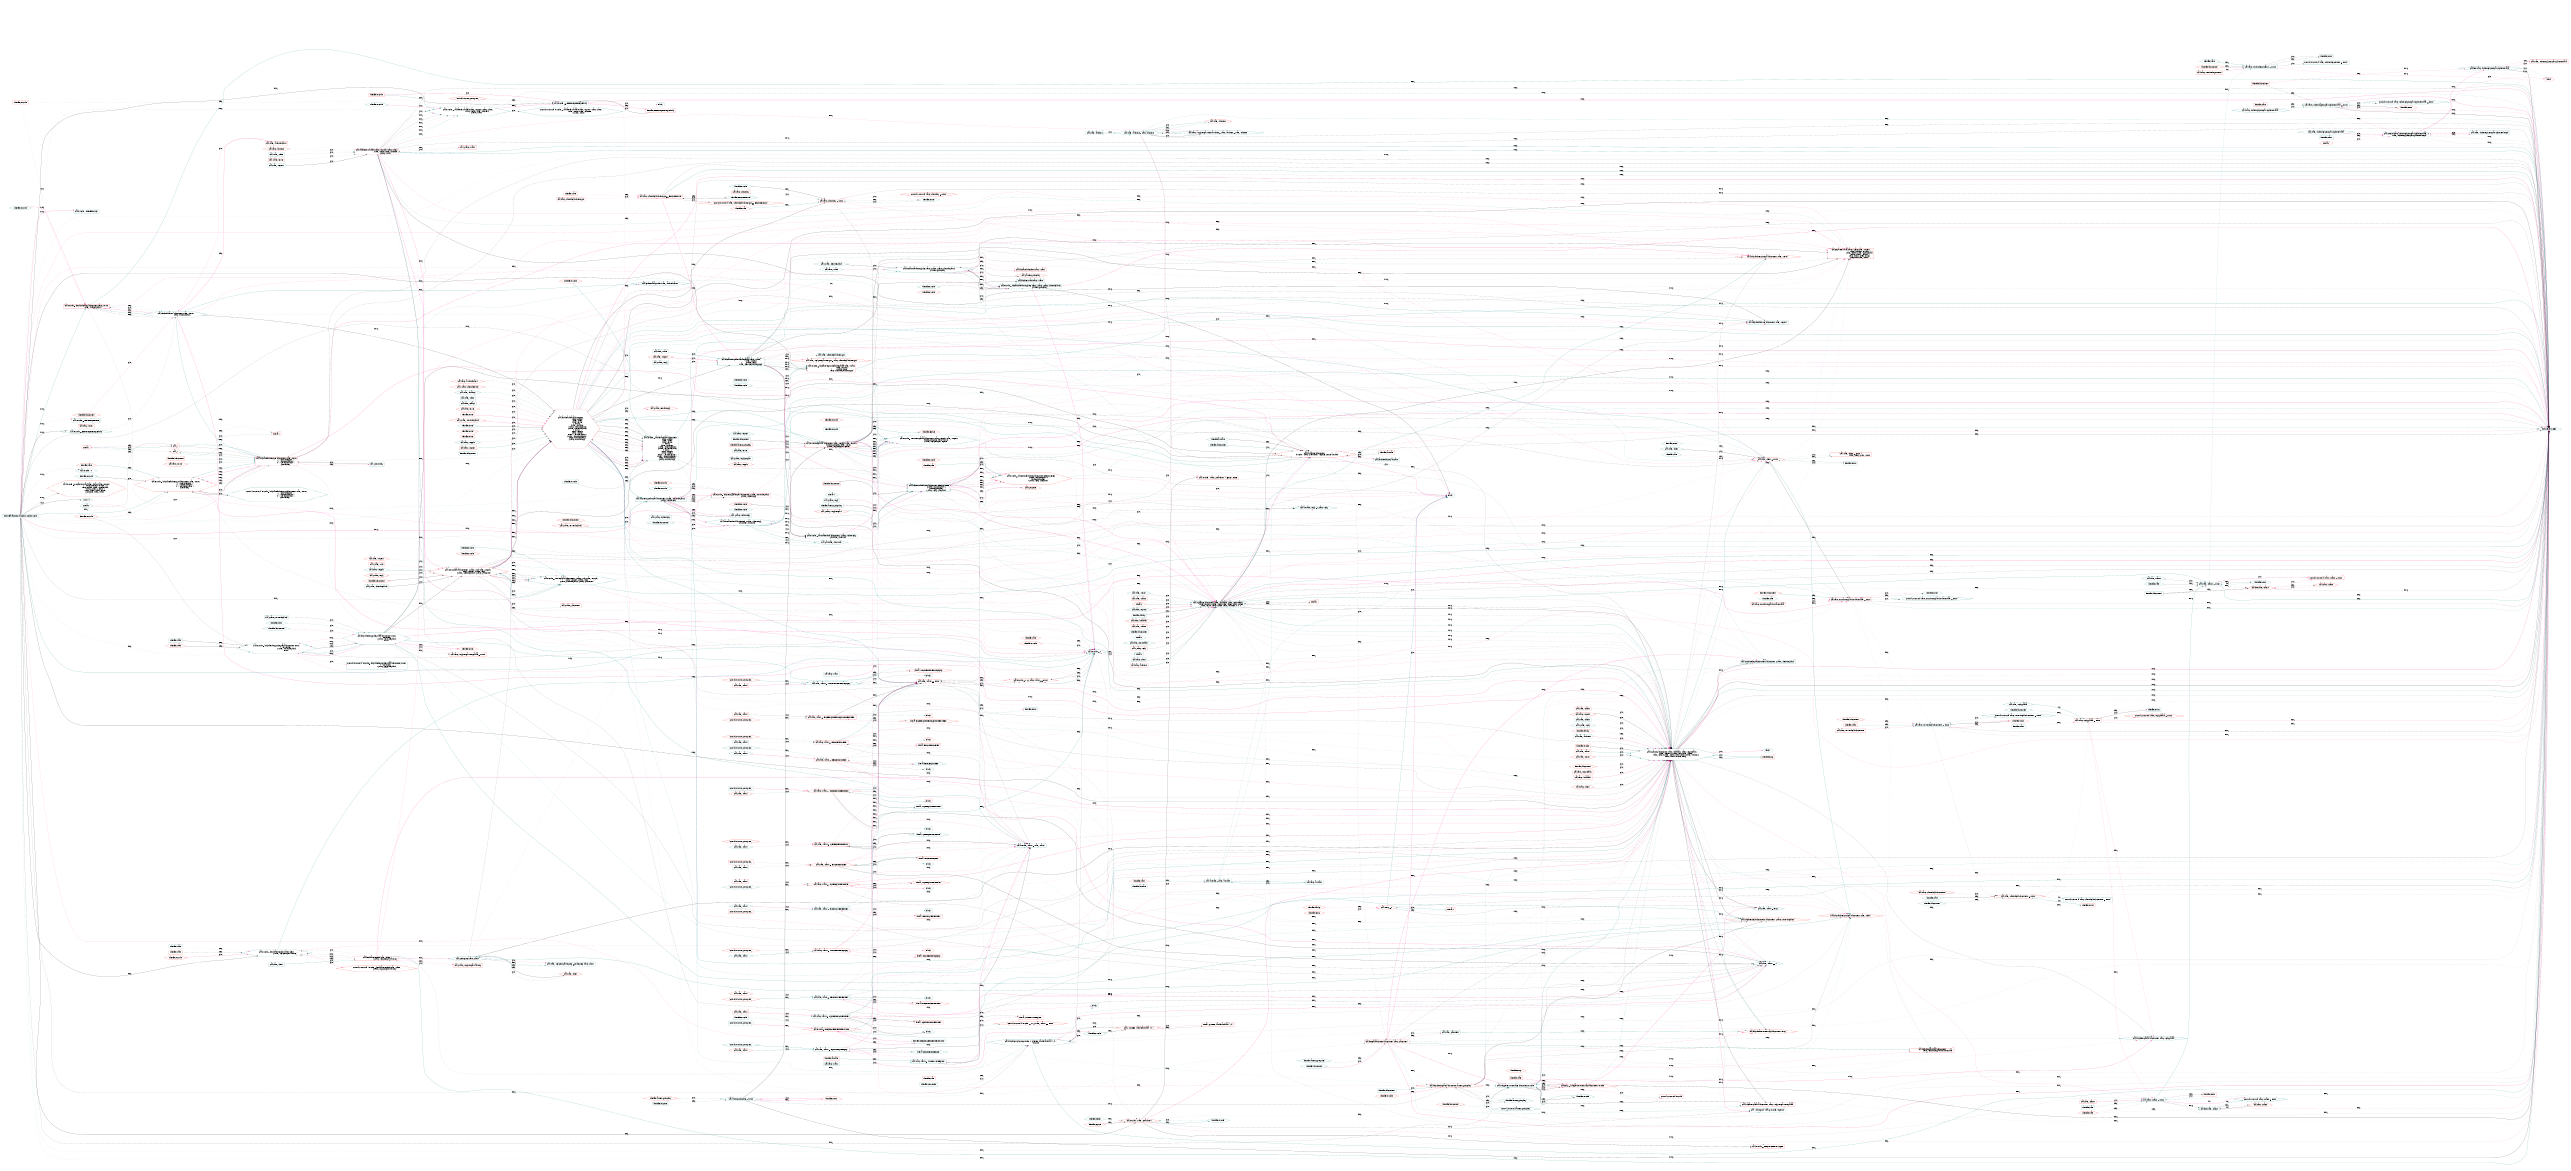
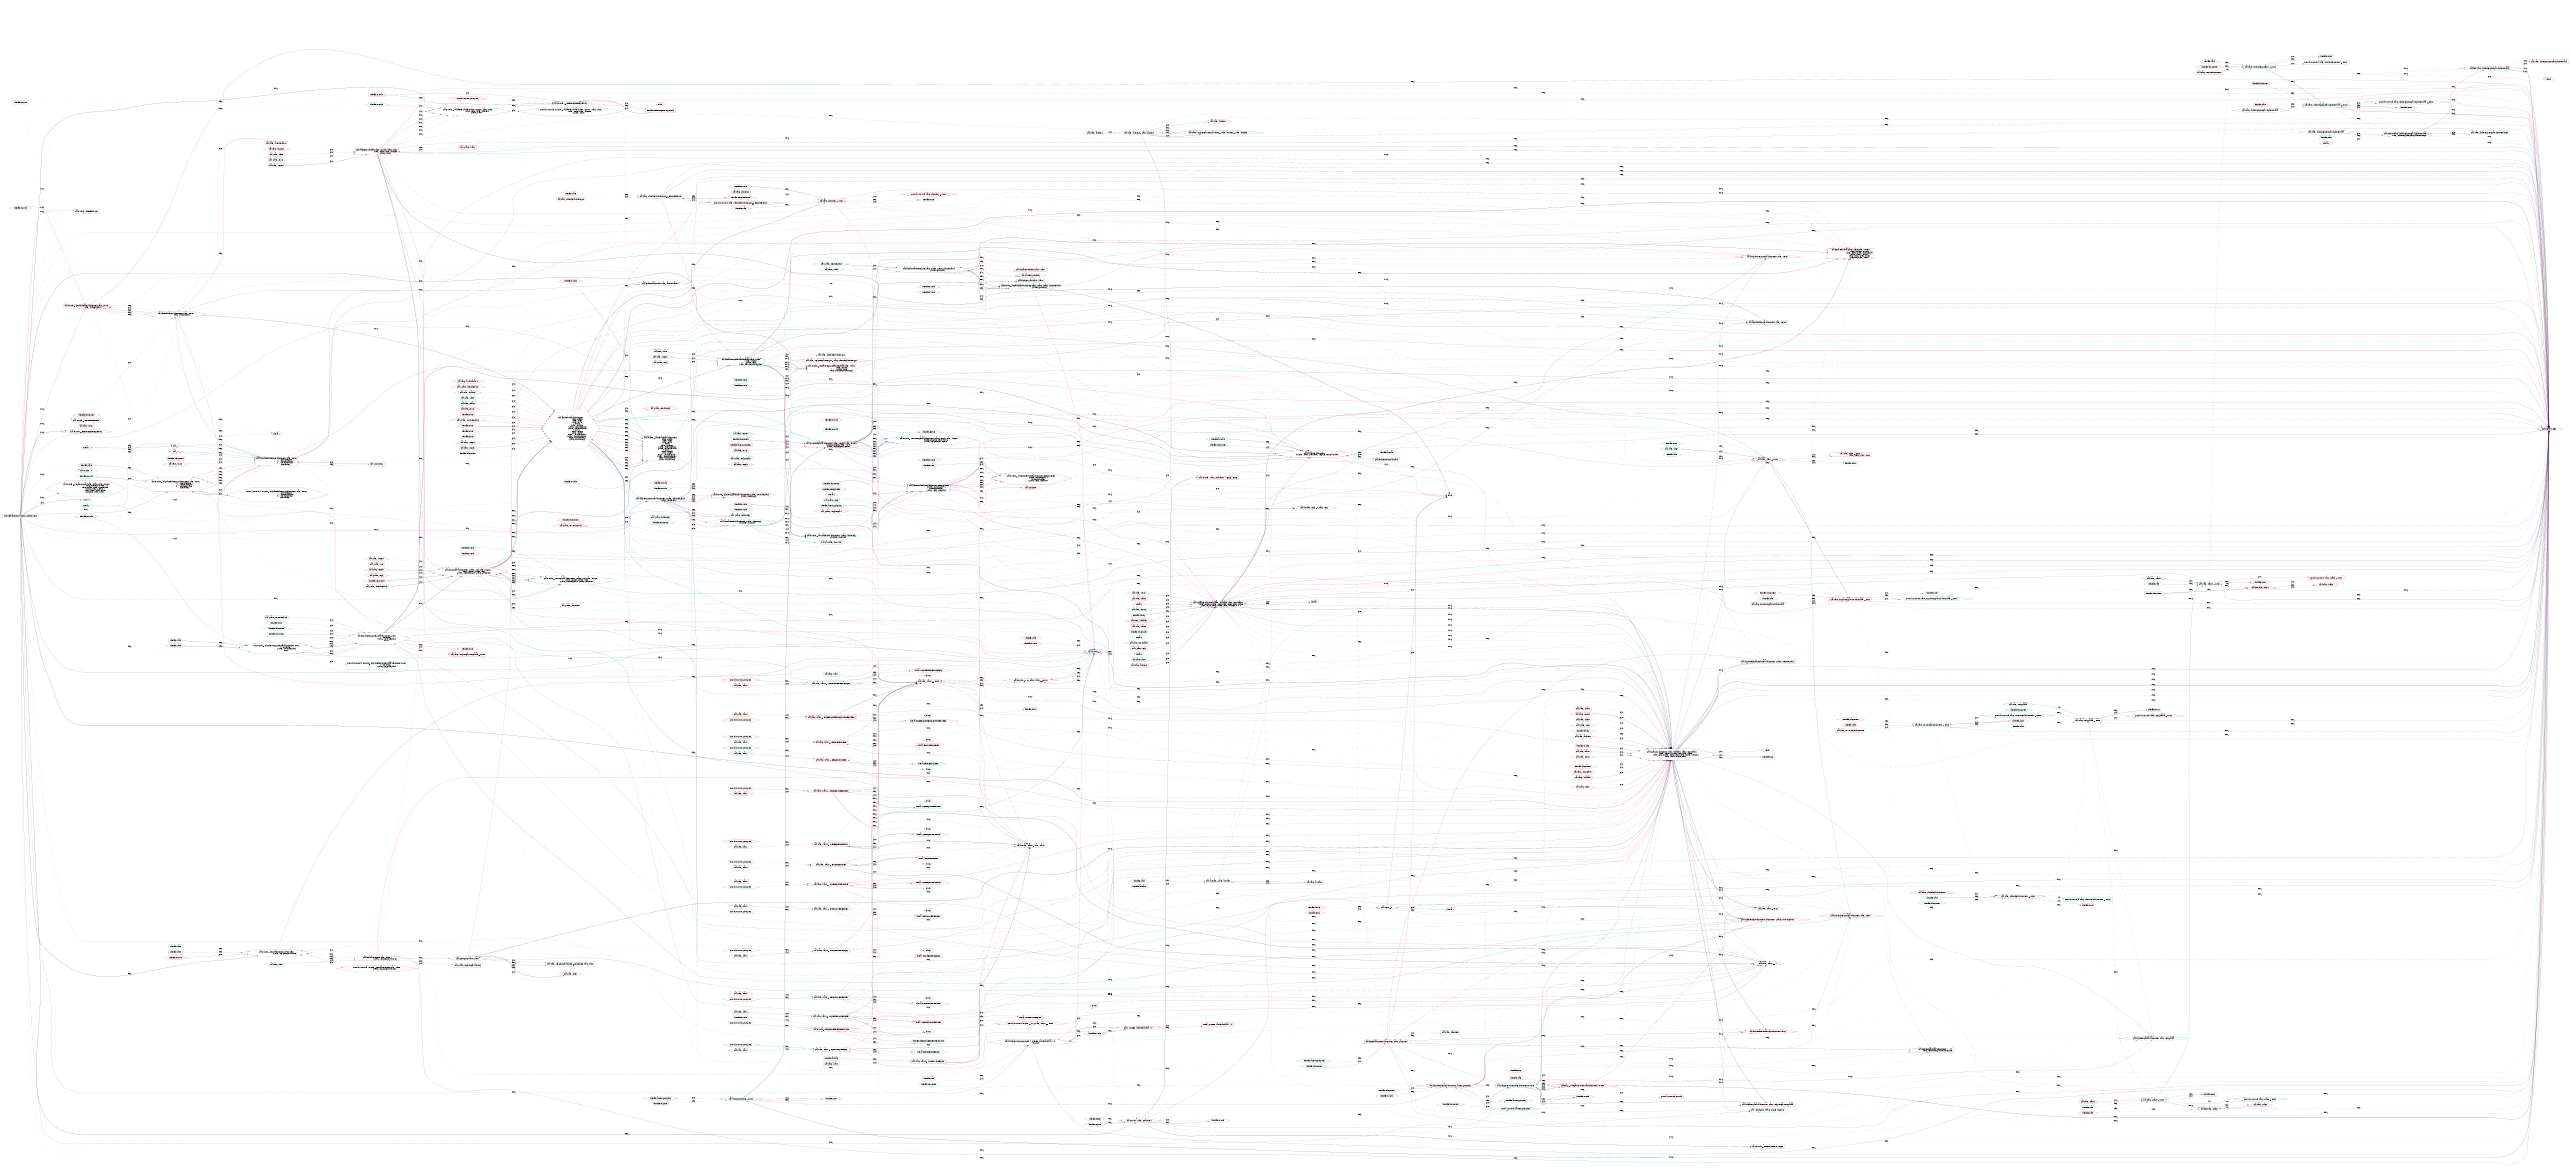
edge "(Call,state->session_key.contents != NULL)" -> "(Call,state->ticket_reply.enc_part.ciphertext.data != NULL)": added, label "DDG:"
node "(Identifier,KRB5_AS_REP)": added
node "(Identifier,server_key)": added
edge "(Call,state->pa_context)" -> "(Call,krb5_free_error_message(kdc_context, emsg))": now "(Call,free_padata_context(kdc_context, state->pa_context))" -> "(Call,krb5_free_error_message(kdc_context, emsg))"
